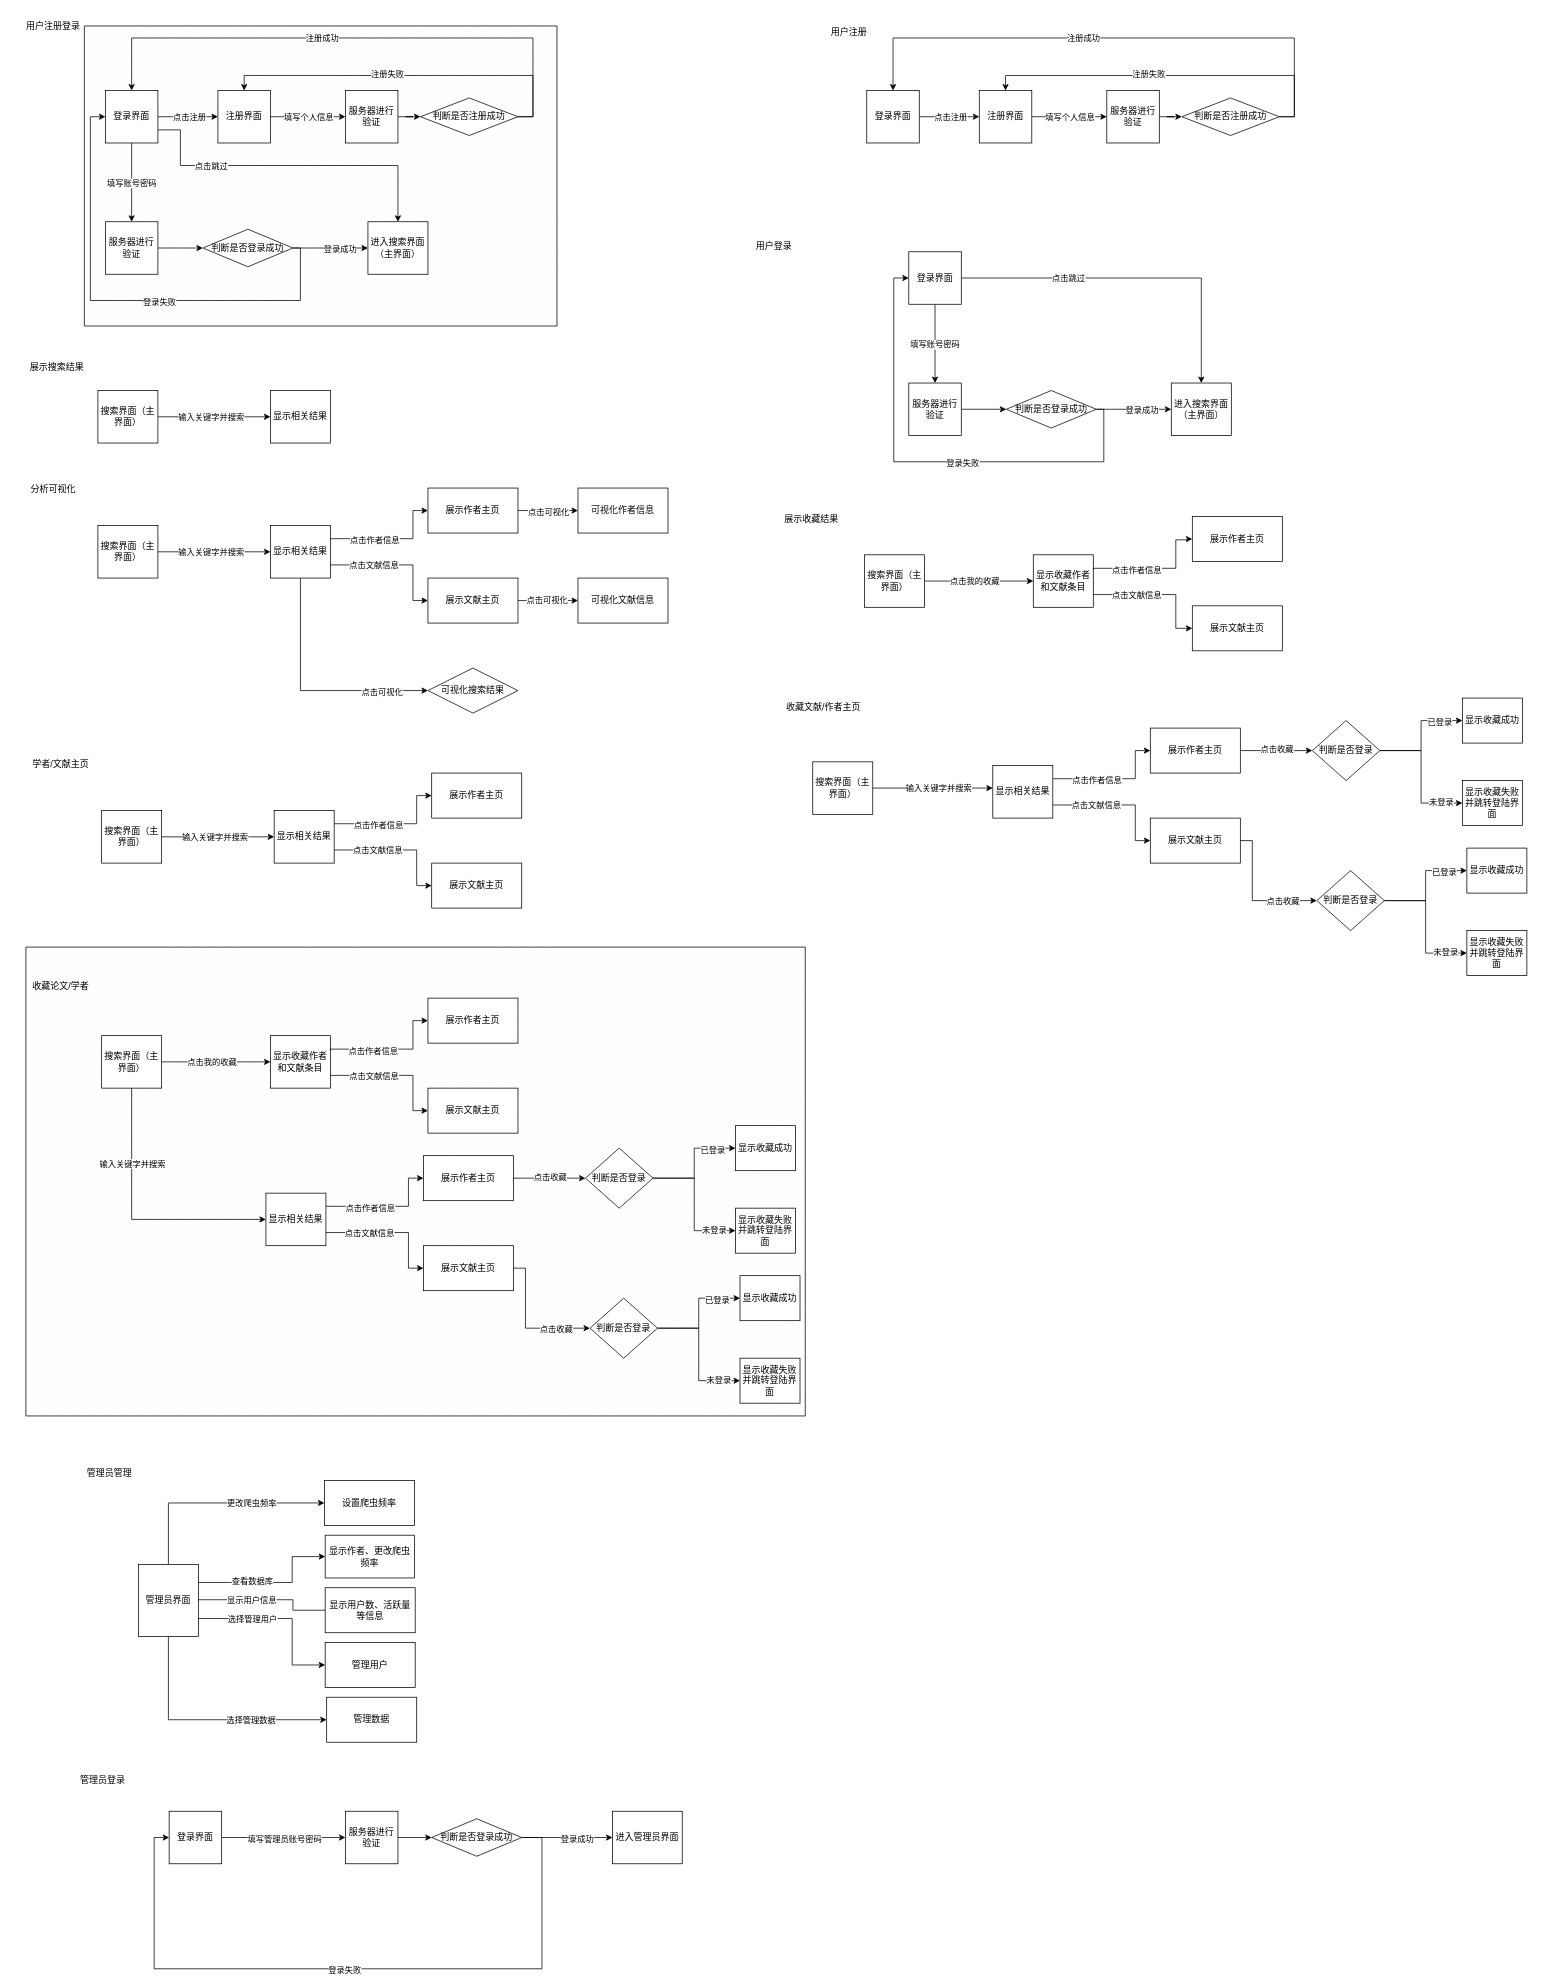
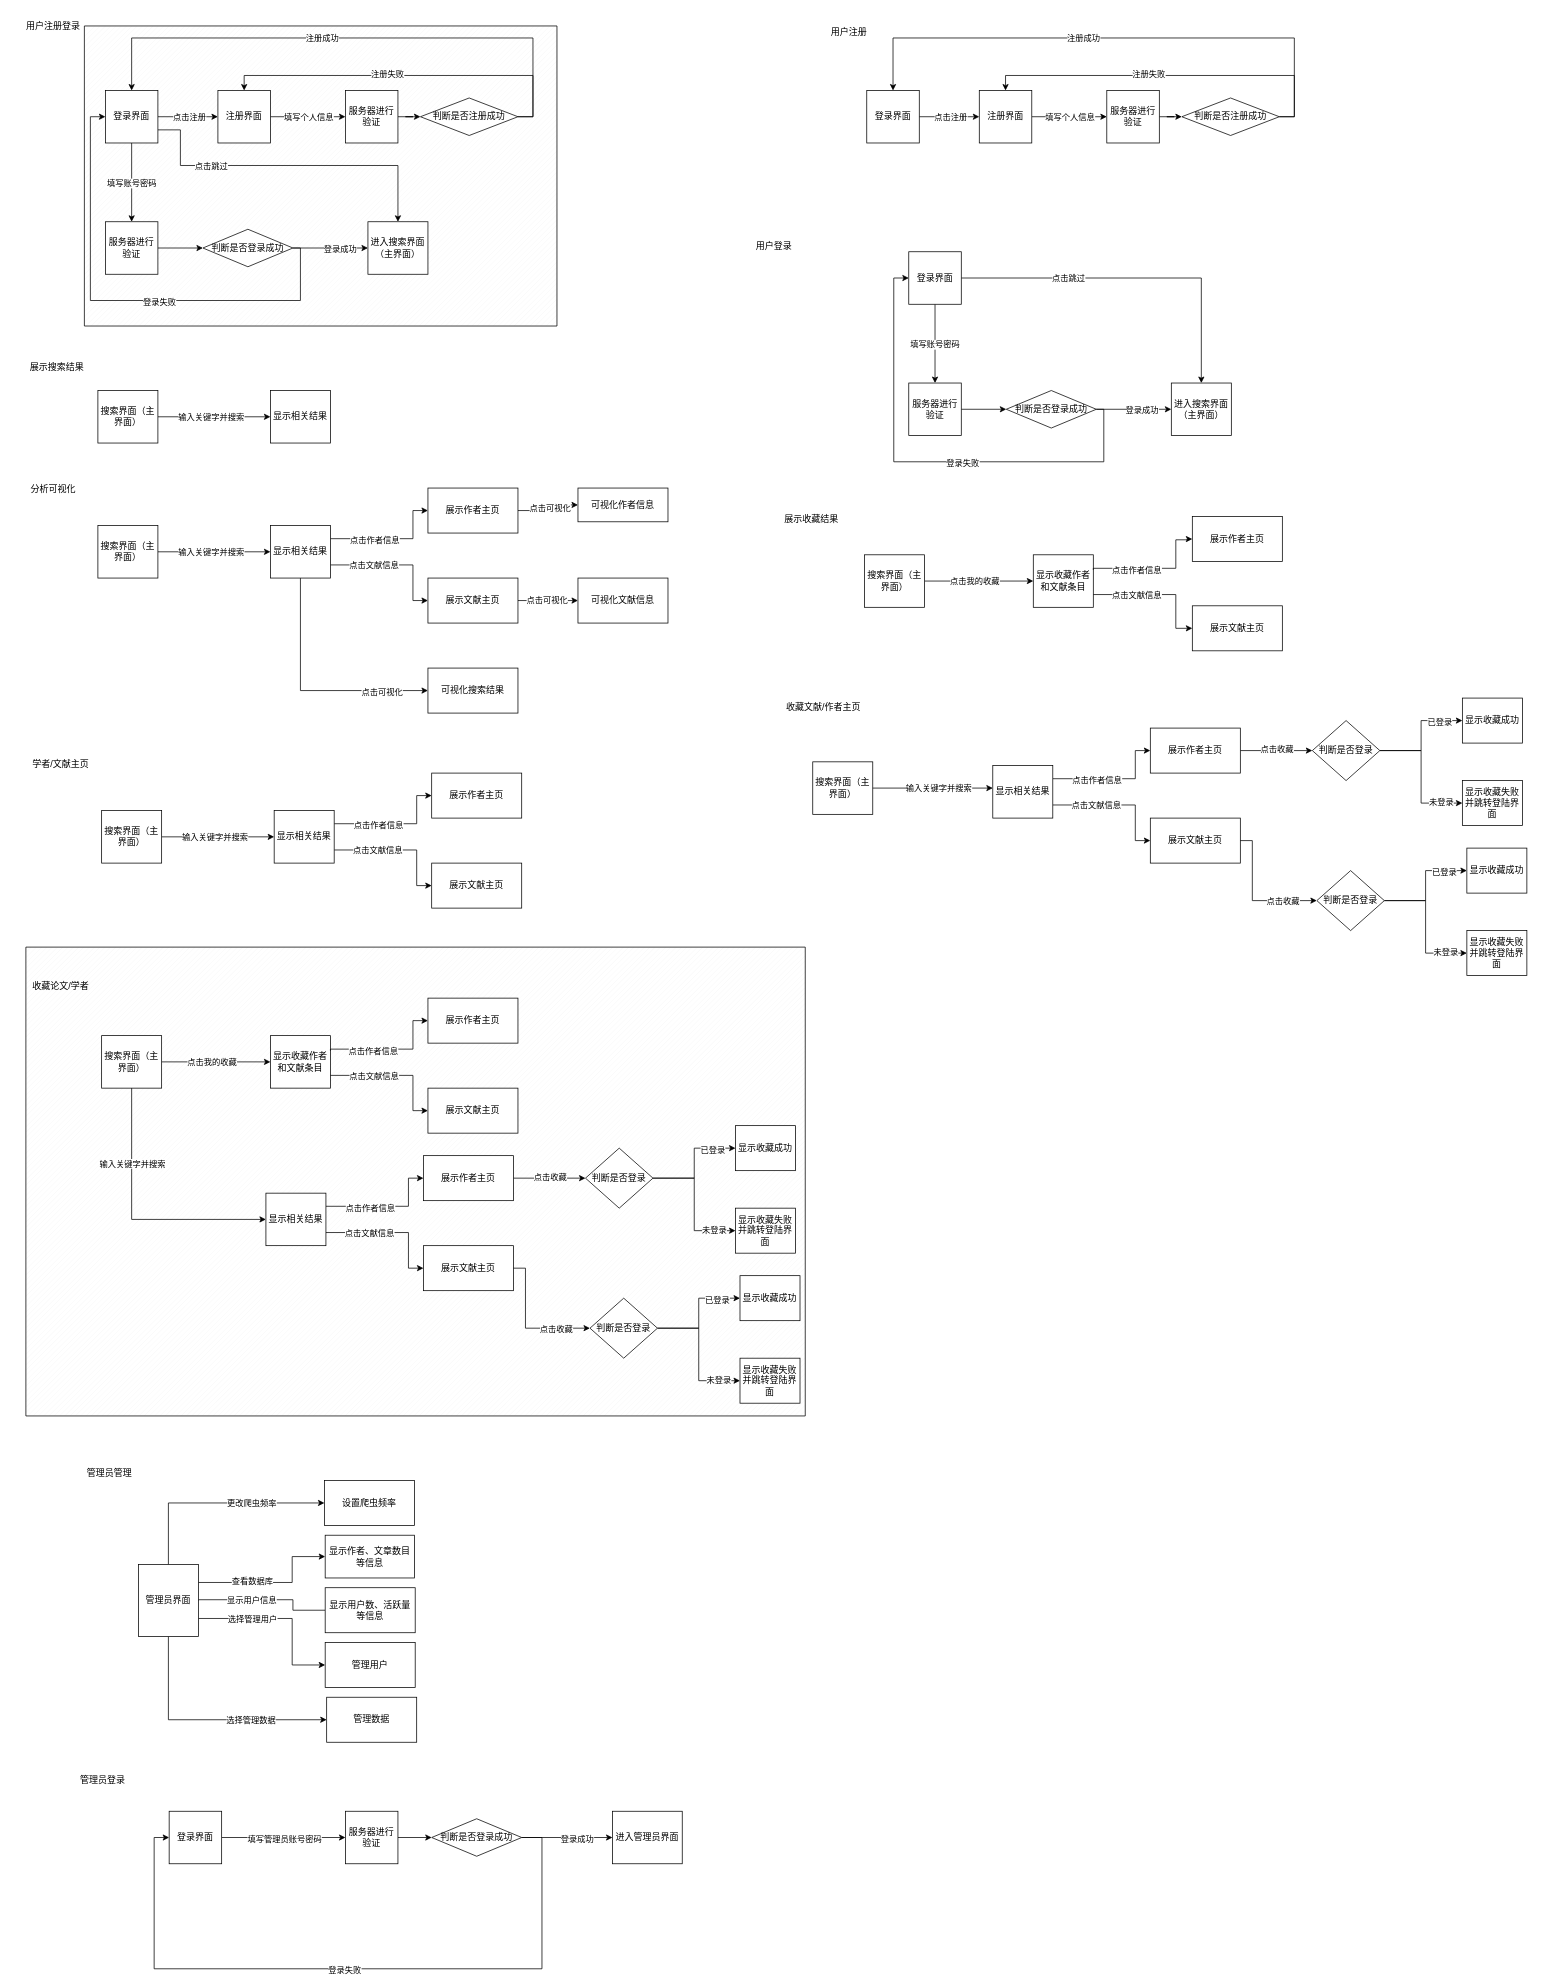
node "可视化作者信息": size 90x45 -> 90x34
node "可视化搜索结果": shape diamond -> rectangle
node "显示作者、更改爬虫频率": label "显示作者、更改爬虫频率" -> "显示作者、文章数目等信息"
